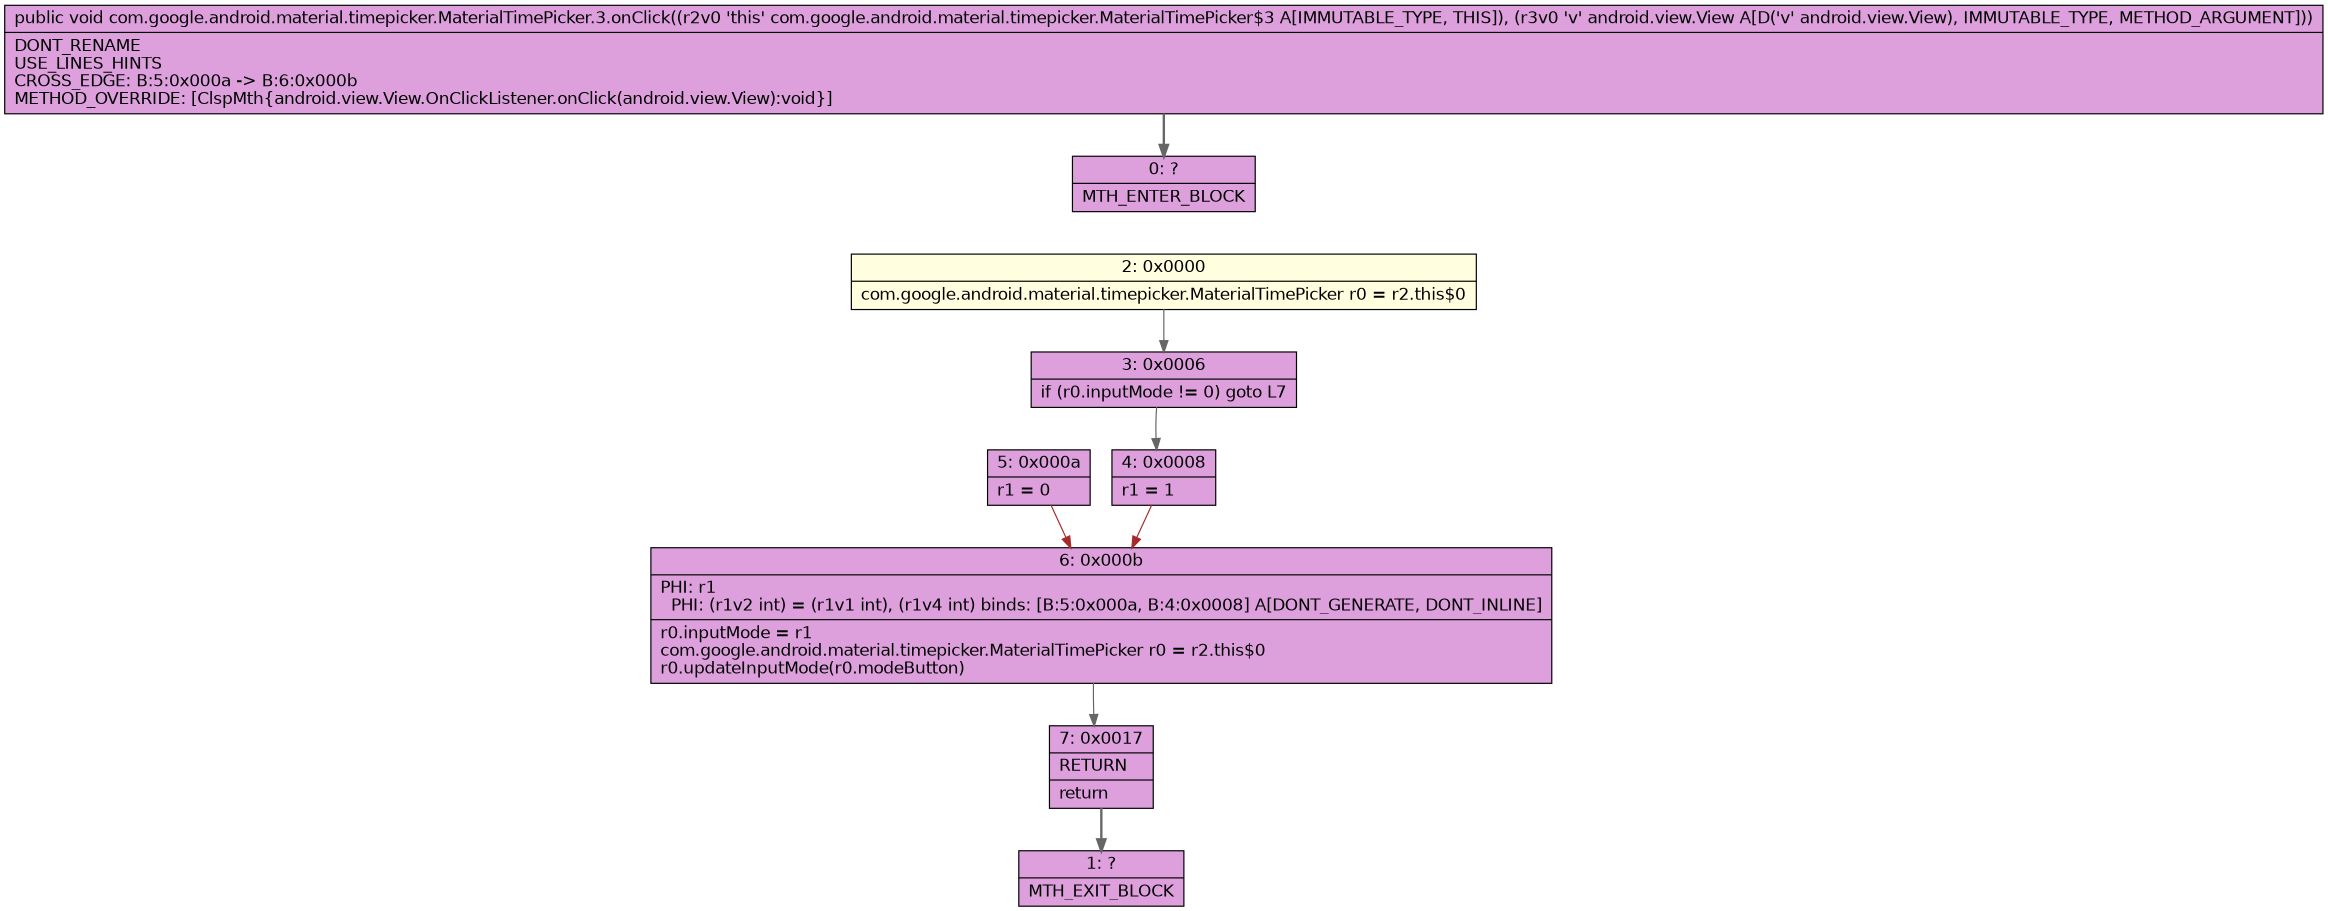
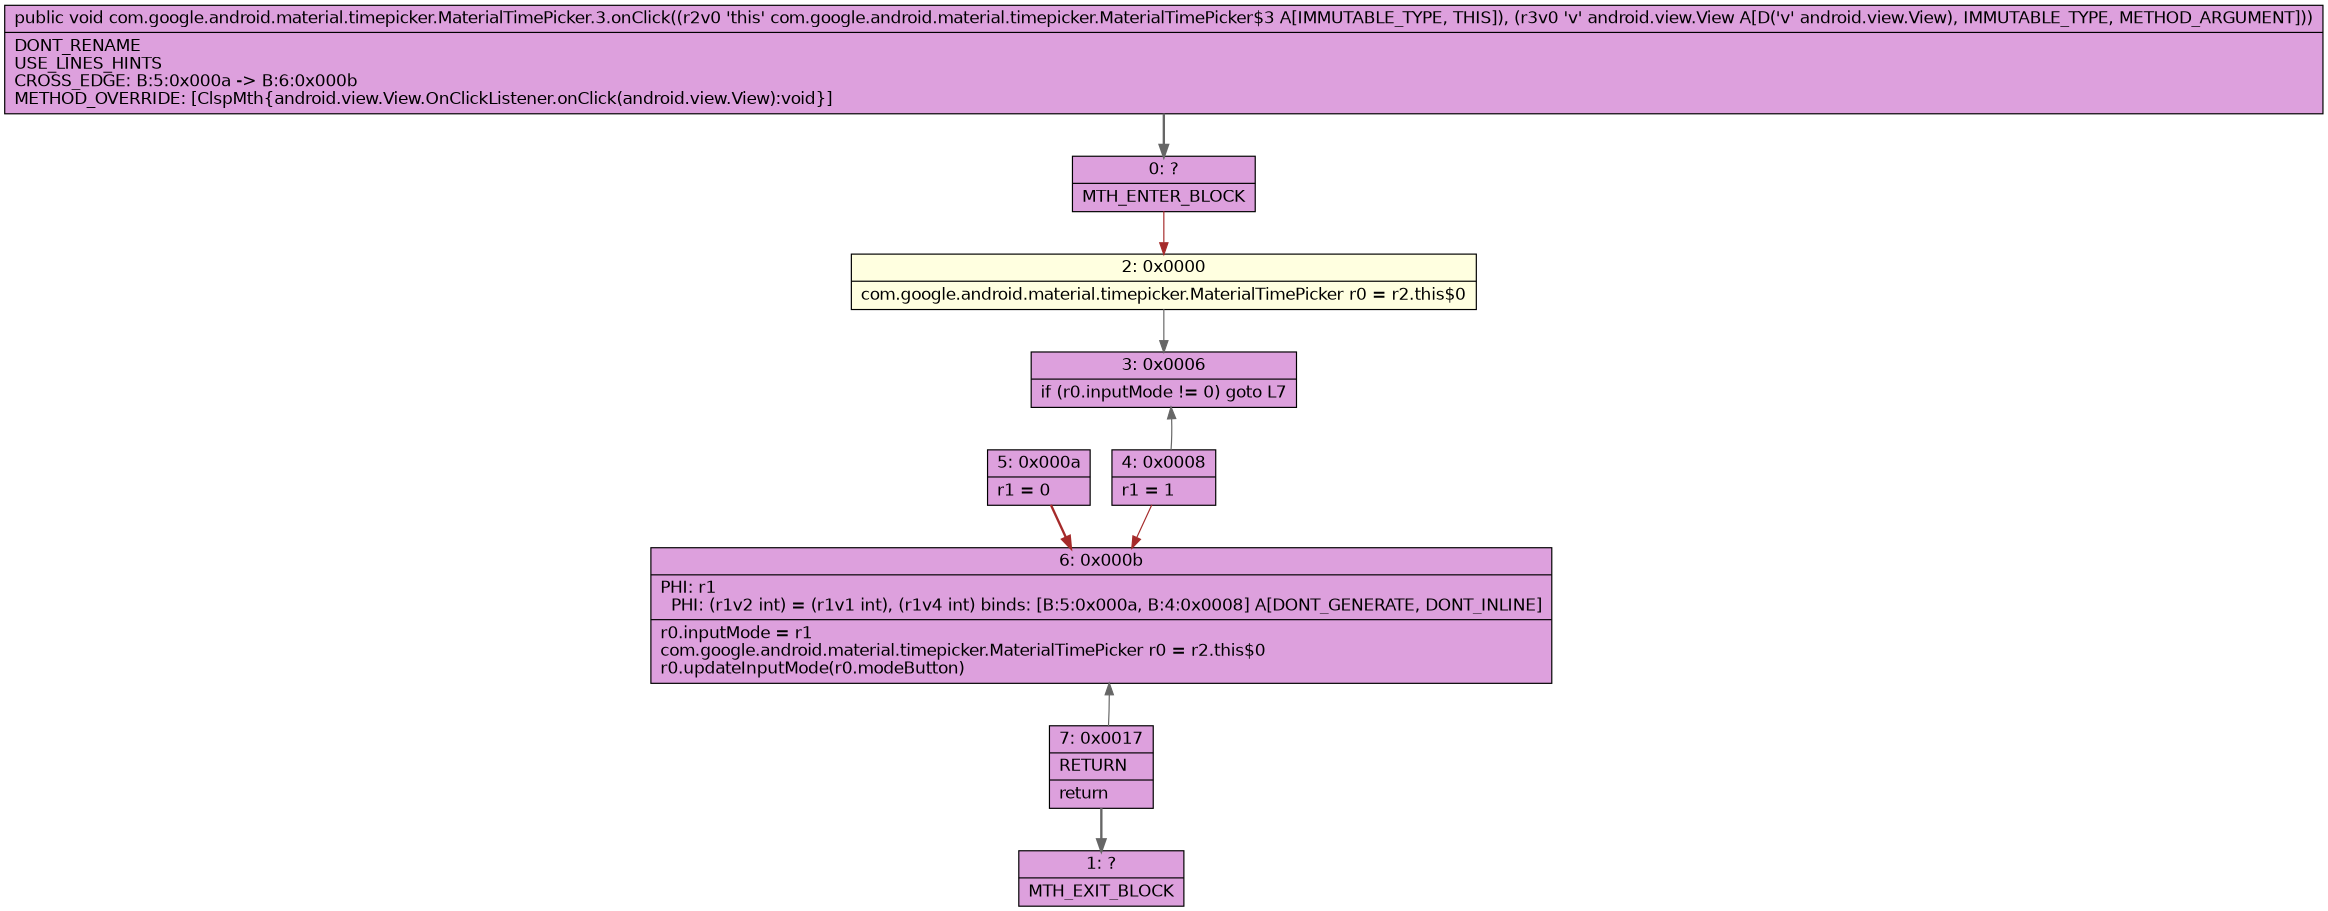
edge "0: ?" -> "2: 0x0000": added
edge "3: 0x0006" -> "4: 0x0008": reversed
edge "5: 0x000a" -> "6: 0x000b": style solid -> bold
edge "6: 0x000b" -> "7: 0x0017": reversed
